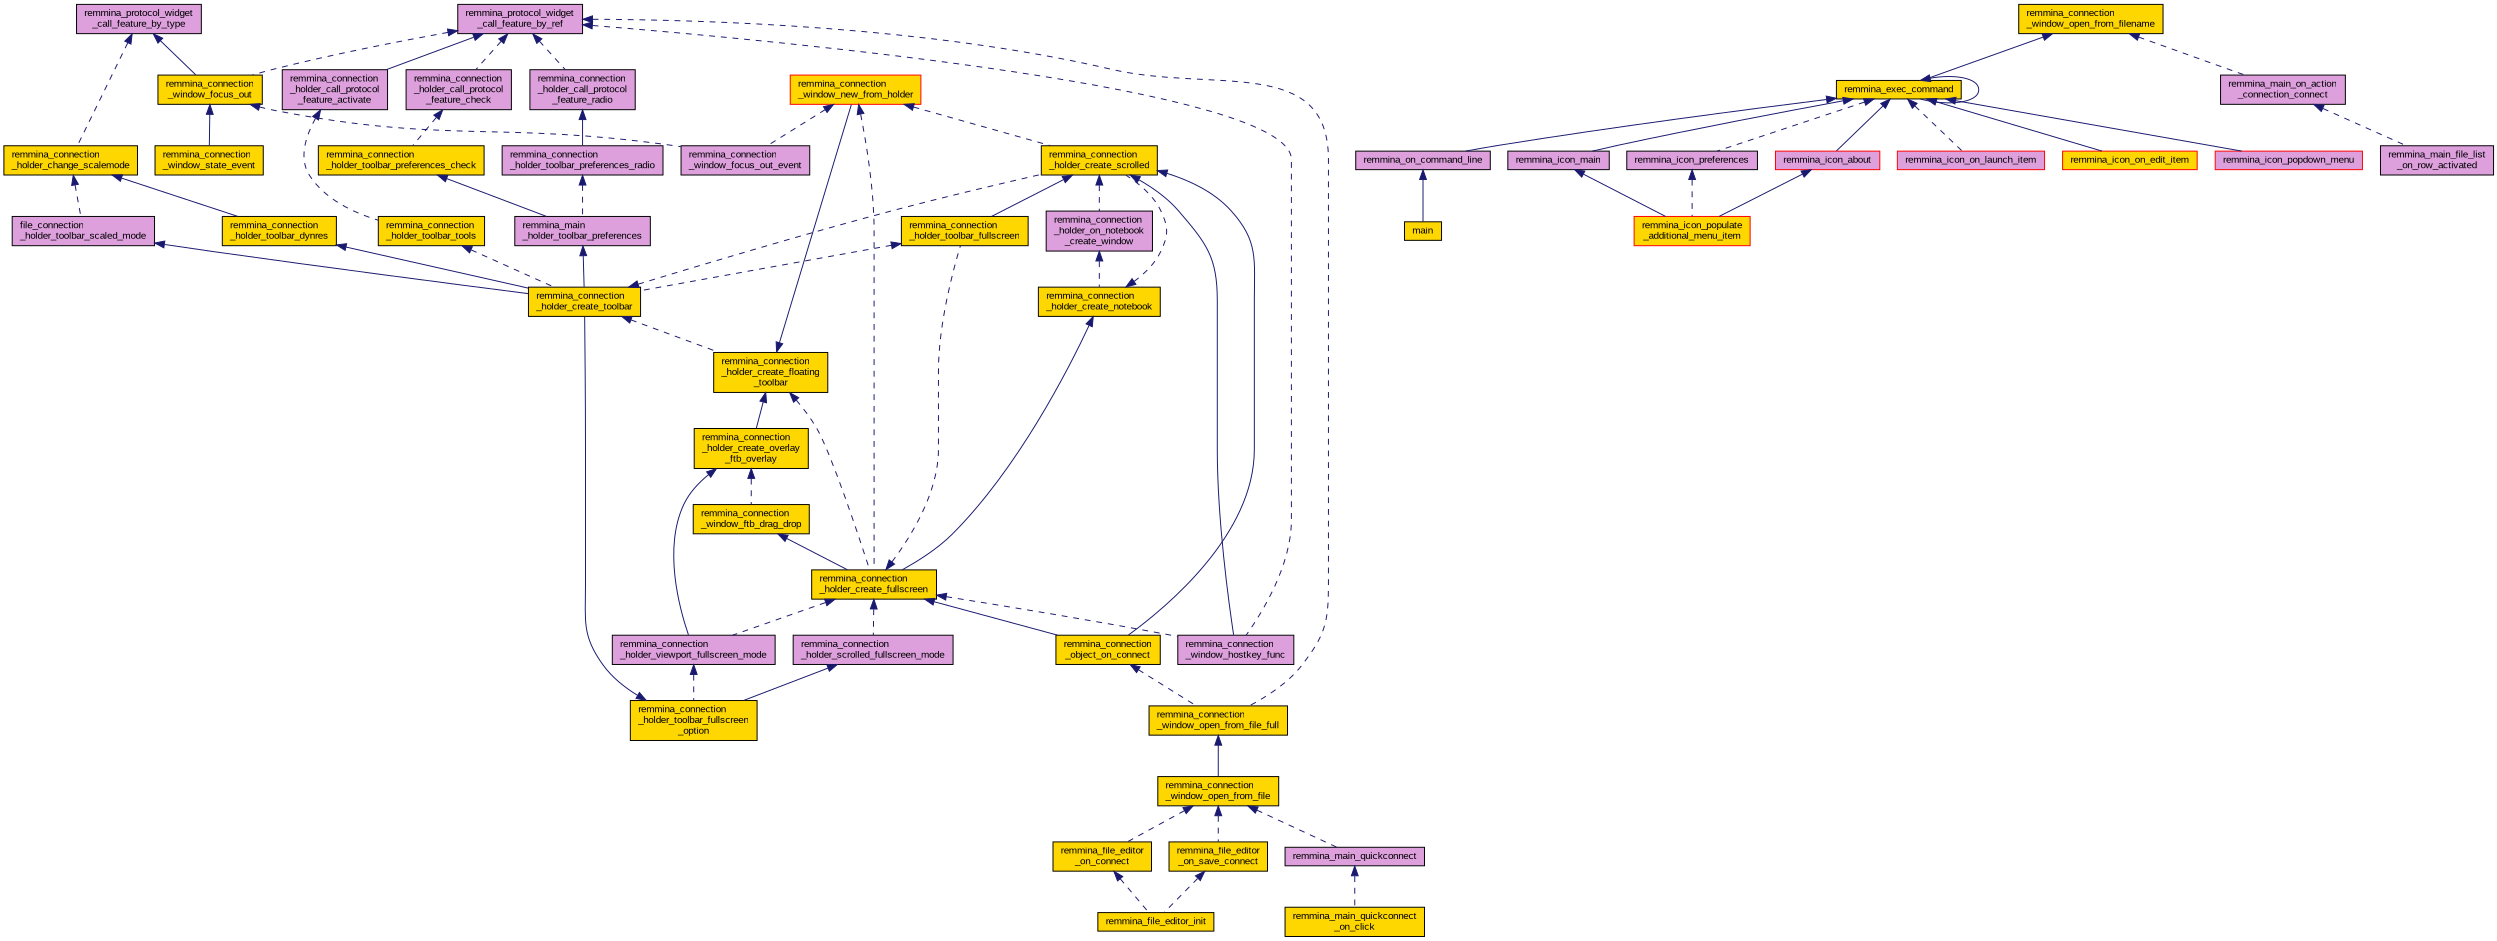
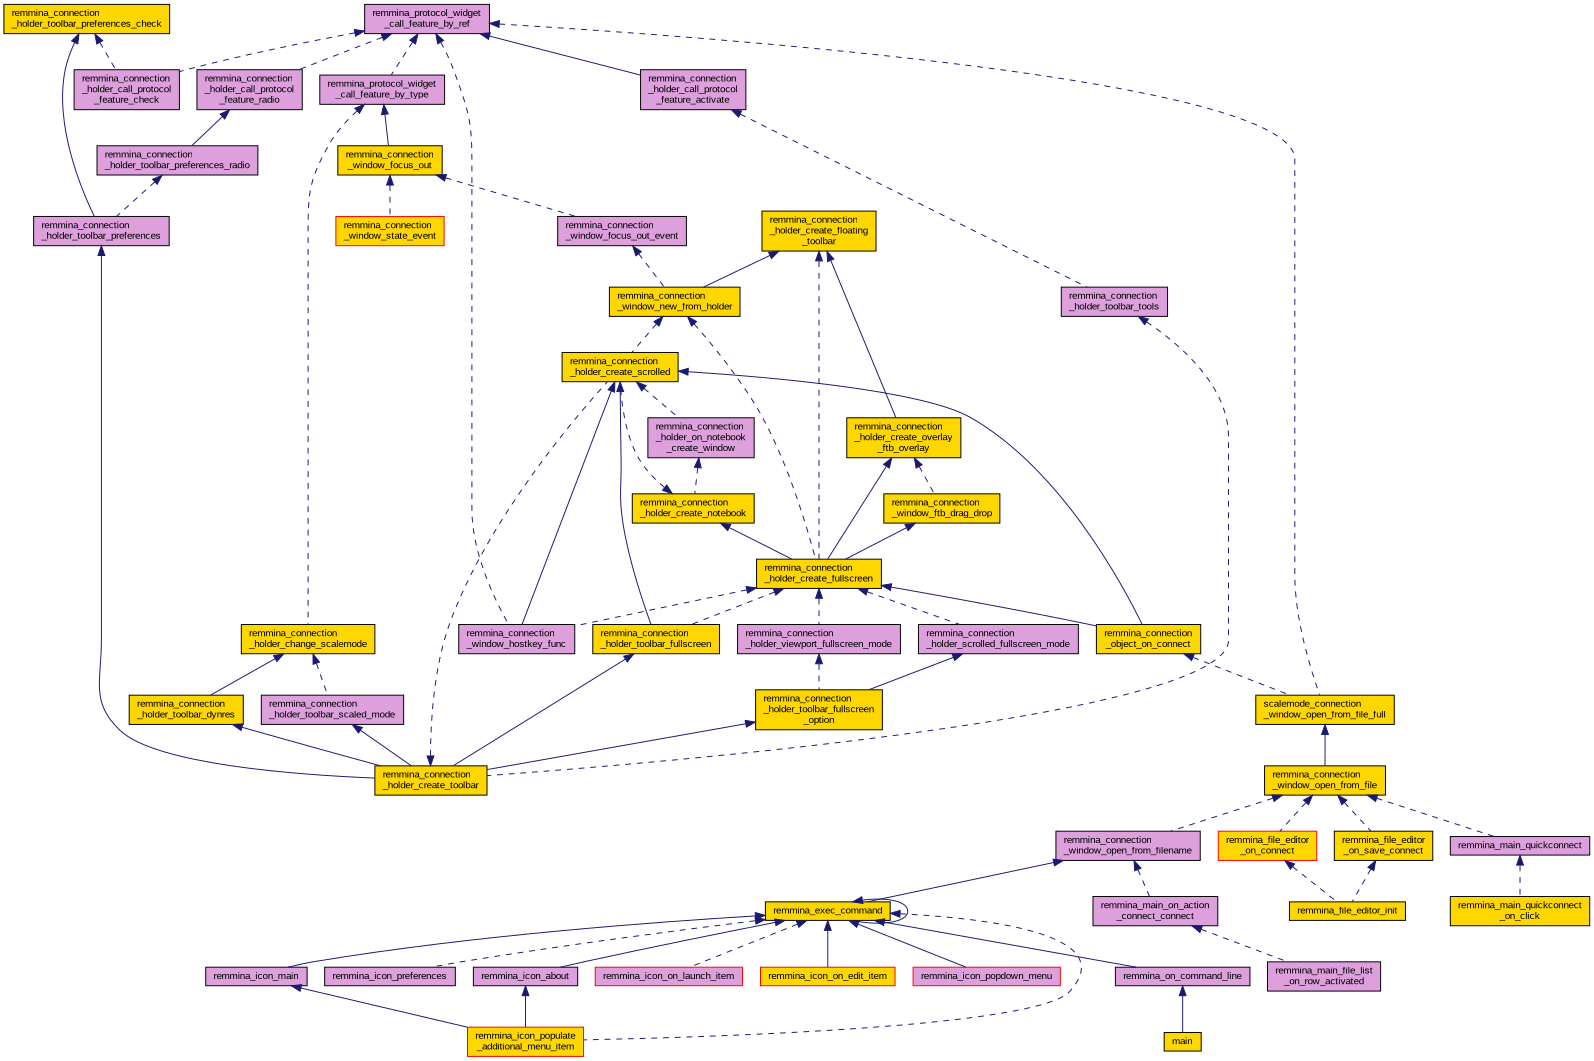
node "remmina_connection _window_open_from_filename": fillcolor gold -> plum
edge "remmina_connection _window_focus_out" -> "remmina_protocol_widget _call_feature_by_ref": now "remmina_protocol_widget _call_feature_by_type" -> "remmina_protocol_widget _call_feature_by_ref"
node "remmina_connection _window_new_from_holder": color red -> black
node "remmina_main_on_action _connection_connect": label "remmina_main_on_action _connection_connect" -> "remmina_main_on_action _connect_connect"
edge "remmina_connection _window_focus_out_event" -> "remmina_connection _window_new_from_holder": reversed
edge "remmina_connection _window_state_event" -> "remmina_connection _window_focus_out": style solid -> dashed
edge "remmina_connection _holder_toolbar_preferences_check" -> "remmina_connection _holder_call_protocol _feature_check": reversed
node "remmina_connection _window_state_event": color black -> red
node "remmina_icon_about": color red -> black
edge "remmina_icon_populate _additional_menu_item" -> "remmina_icon_preferences": now "remmina_icon_populate _additional_menu_item" -> "remmina_exec_command"
node "file_connection _holder_toolbar_scaled_mode": label "file_connection _holder_toolbar_scaled_mode" -> "remmina_connection _holder_toolbar_scaled_mode"
node "remmina_connection _holder_toolbar_tools": fillcolor gold -> plum
node "remmina_main _holder_toolbar_preferences": label "remmina_main _holder_toolbar_preferences" -> "remmina_connection _holder_toolbar_preferences"
edge "remmina_connection _holder_create_toolbar" -> "remmina_connection _holder_toolbar_fullscreen": style dashed -> solid
edge "remmina_connection _holder_create_floating _toolbar" -> "remmina_connection _holder_create_toolbar": removed
edge "remmina_connection _holder_viewport_fullscreen_mode" -> "remmina_connection _holder_create_overlay _ftb_overlay": now "remmina_connection _holder_create_fullscreen" -> "remmina_connection _holder_create_overlay _ftb_overlay"
node "remmina_connection _window_open_from_file_full": label "remmina_connection _window_open_from_file_full" -> "scalemode_connection _window_open_from_file_full"
edge "remmina_connection _window_open_from_filename" -> "remmina_connection _window_open_from_file": added
node "remmina_file_editor _on_connect": color black -> red
